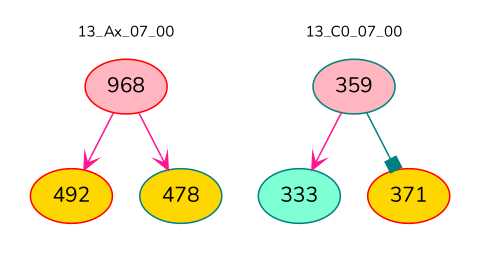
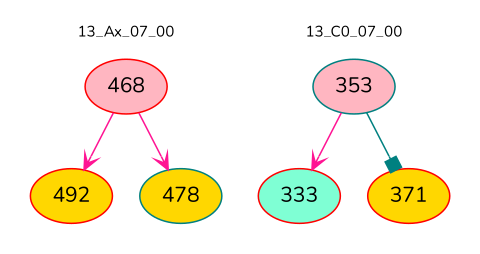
node "968": label "968" -> "468"
node "359": label "359" -> "353"
node "333": color teal -> red
